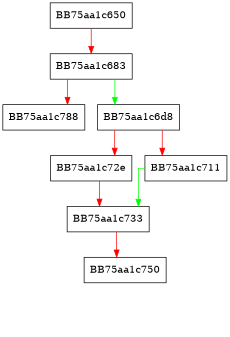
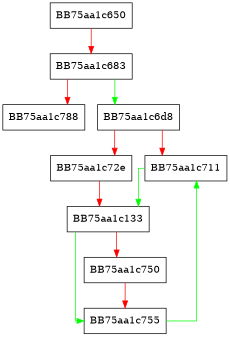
node "BB75aa1c733": label "BB75aa1c733" -> "BB75aa1c133"
node "BB75aa1c755": added
